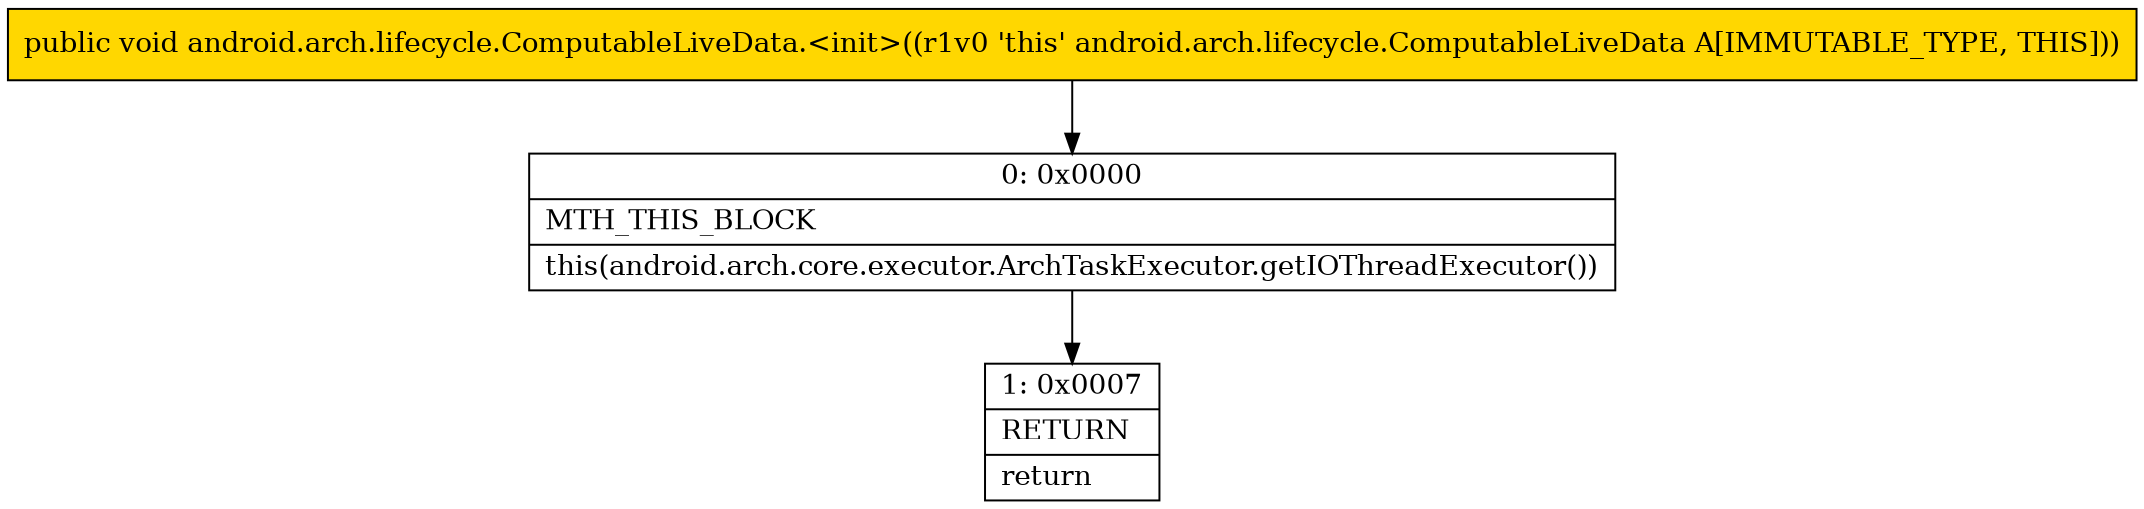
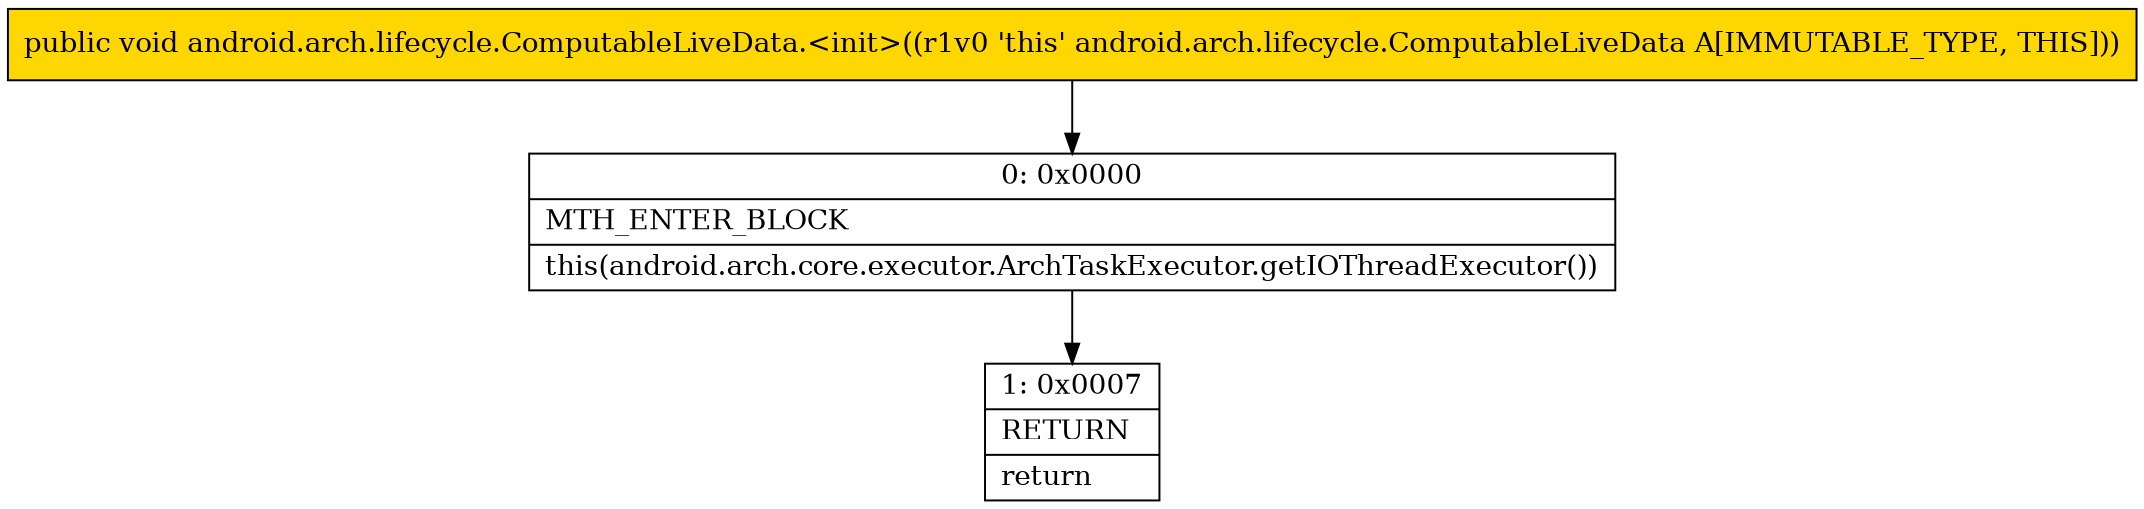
node "0: 0x0000": text "MTH_THIS_BLOCK" -> "MTH_ENTER_BLOCK"
